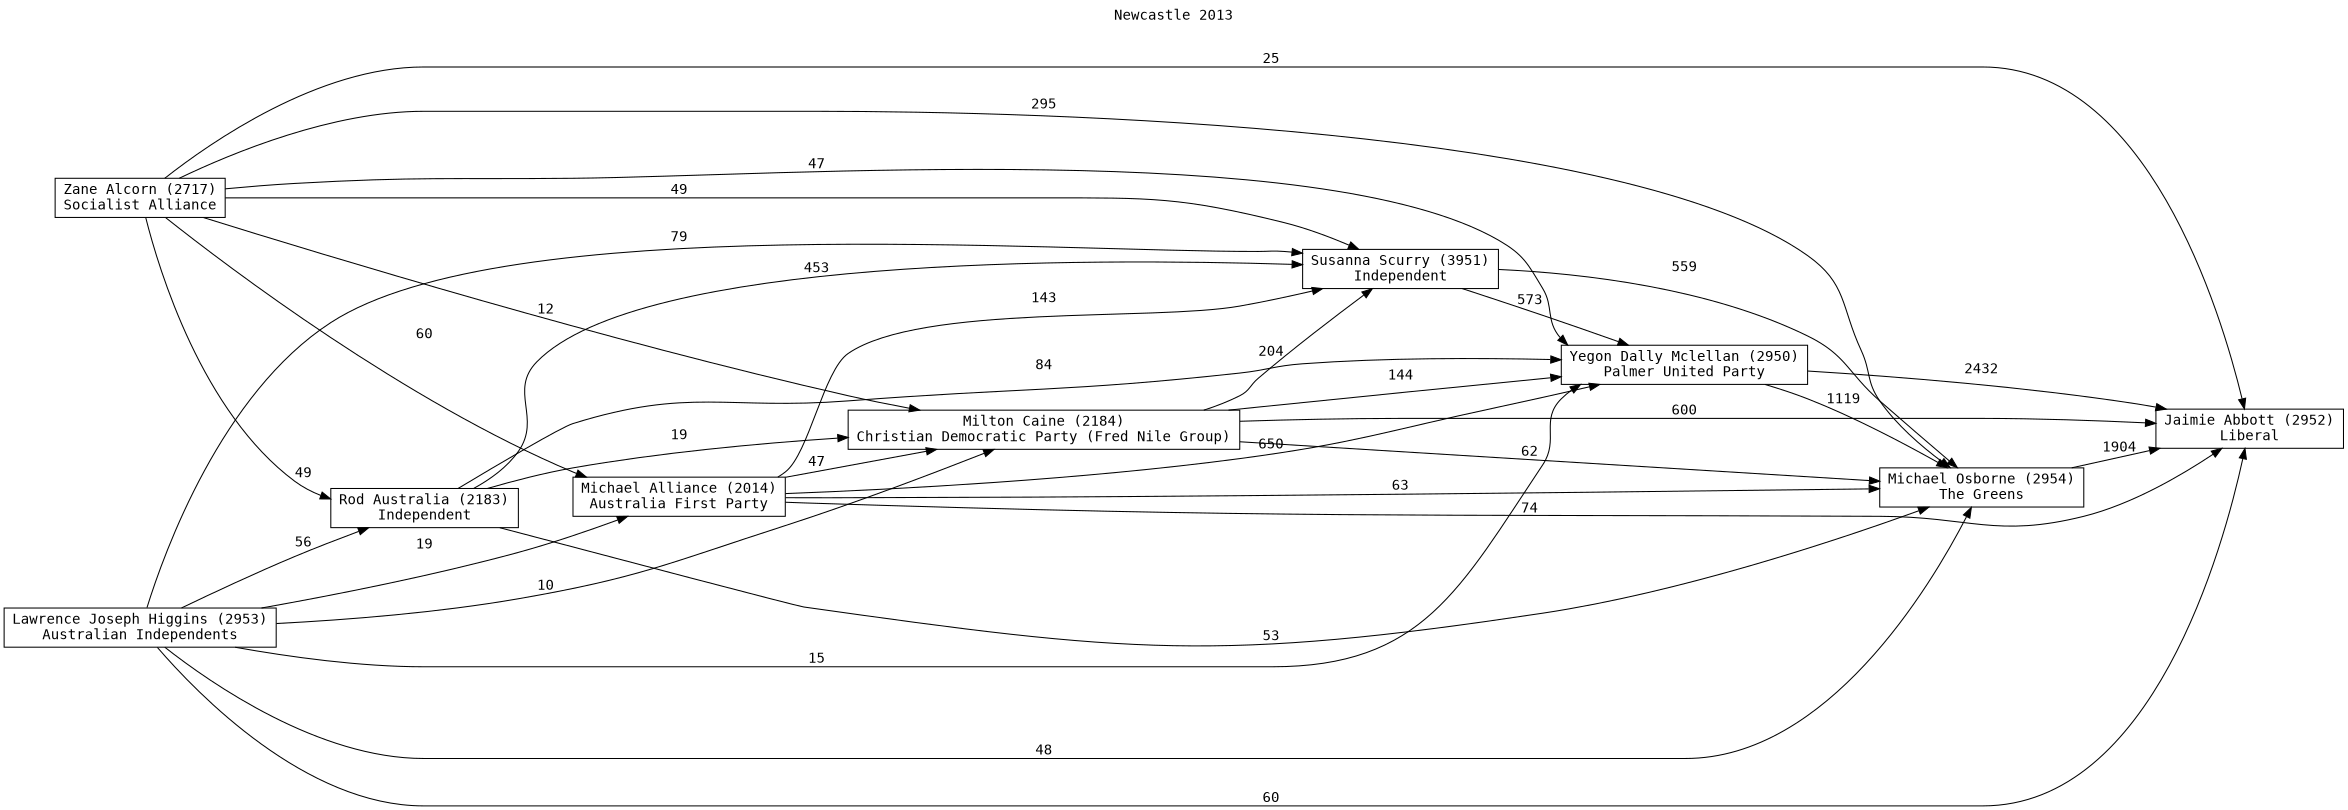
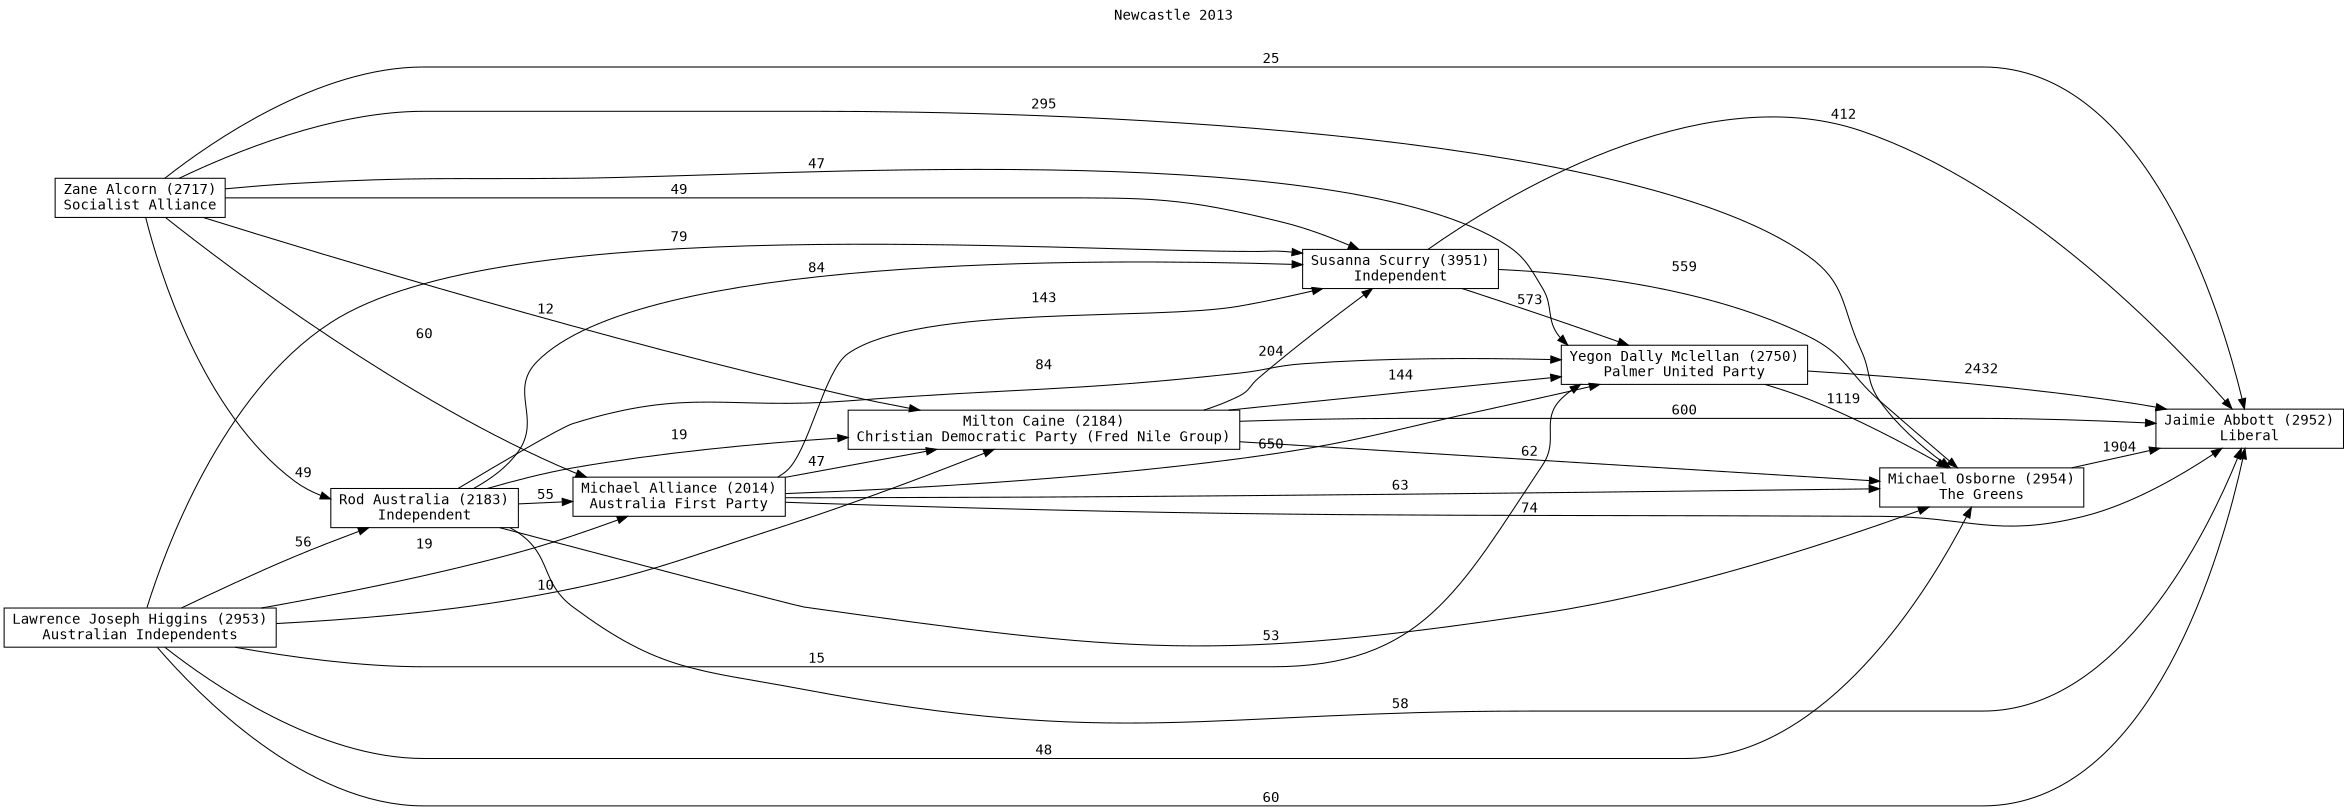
edge "Susanna Scurry (3951) Independent" -> "Jaimie Abbott (2952) Liberal": added, label "412"
edge "Rod Australia (2183) Independent" -> "Susanna Scurry (3951) Independent": label "453" -> "84"
node "Yegon Dally Mclellan (2950) Palmer United Party": label "Yegon Dally Mclellan (2950) Palmer United Party" -> "Yegon Dally Mclellan (2750) Palmer United Party"
edge "Rod Australia (2183) Independent" -> "Michael Alliance (2014) Australia First Party": added, label "55"
edge "Rod Australia (2183) Independent" -> "Jaimie Abbott (2952) Liberal": added, label "58"
